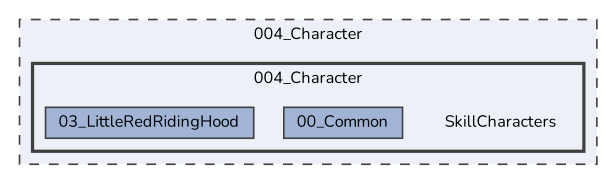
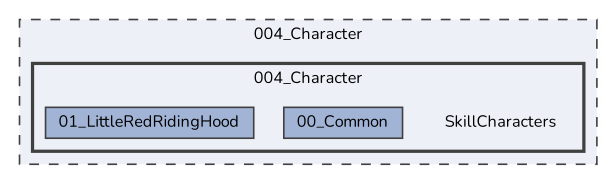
node "03_LittleRedRidingHood": label "03_LittleRedRidingHood" -> "01_LittleRedRidingHood"
